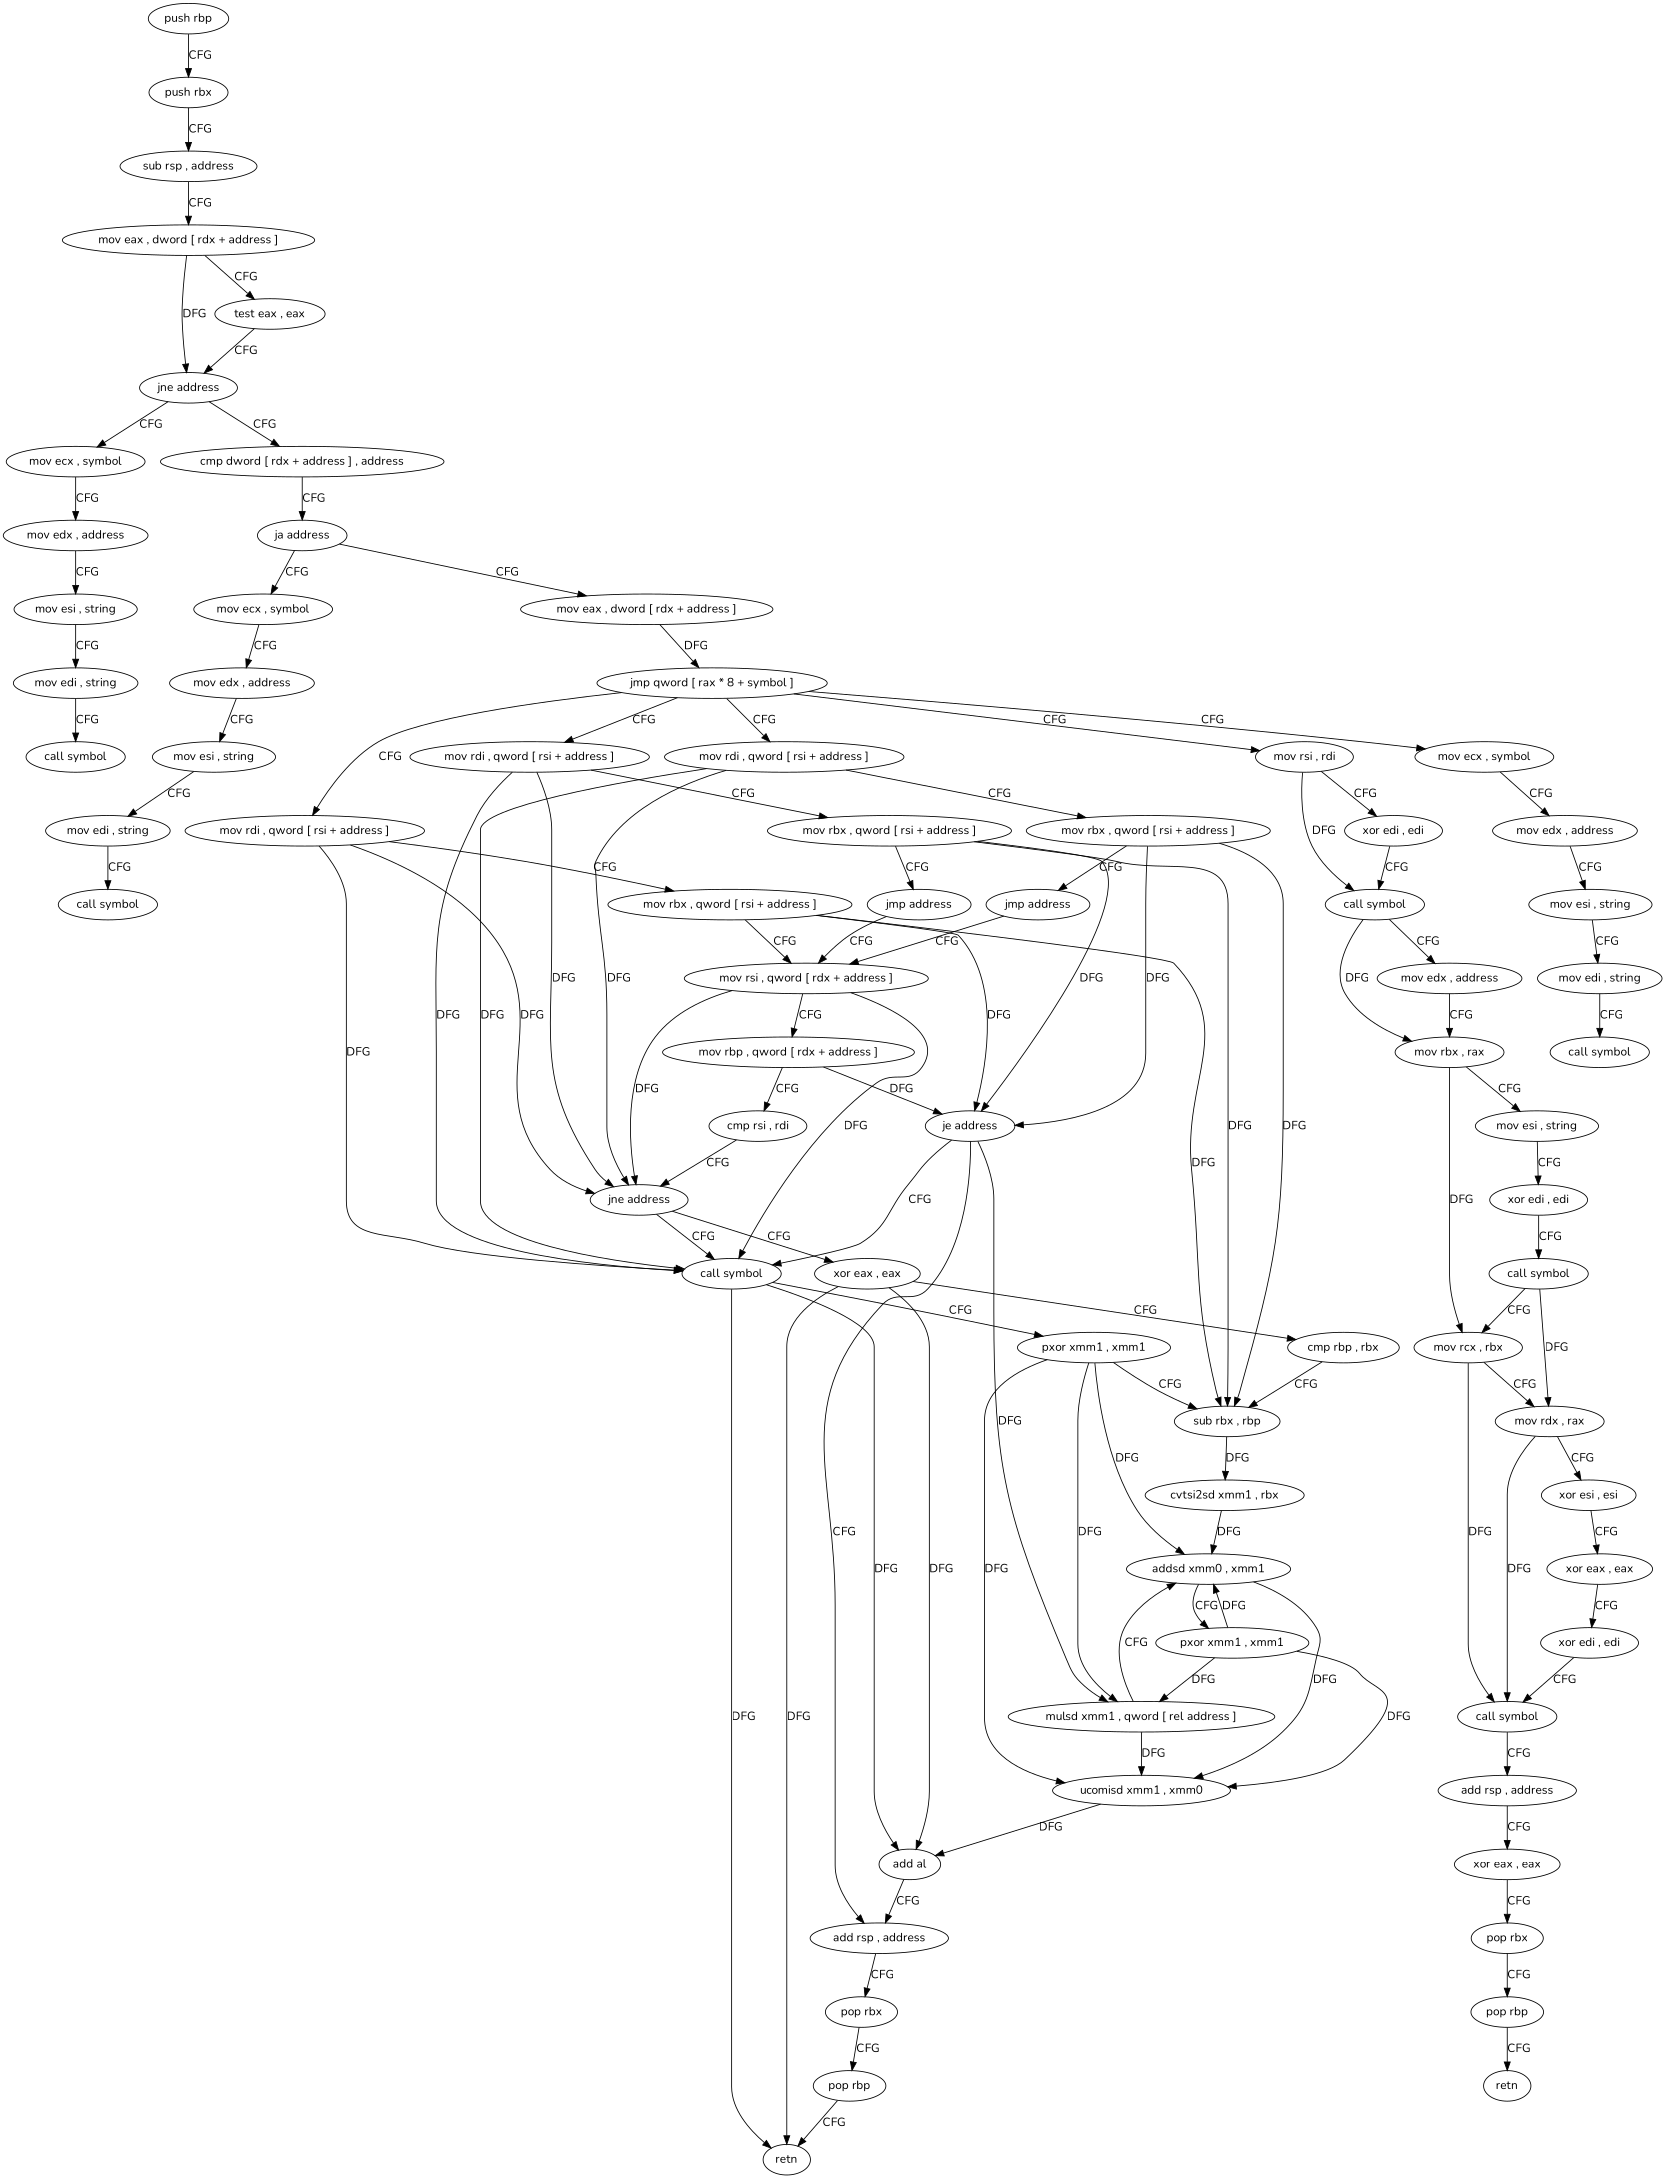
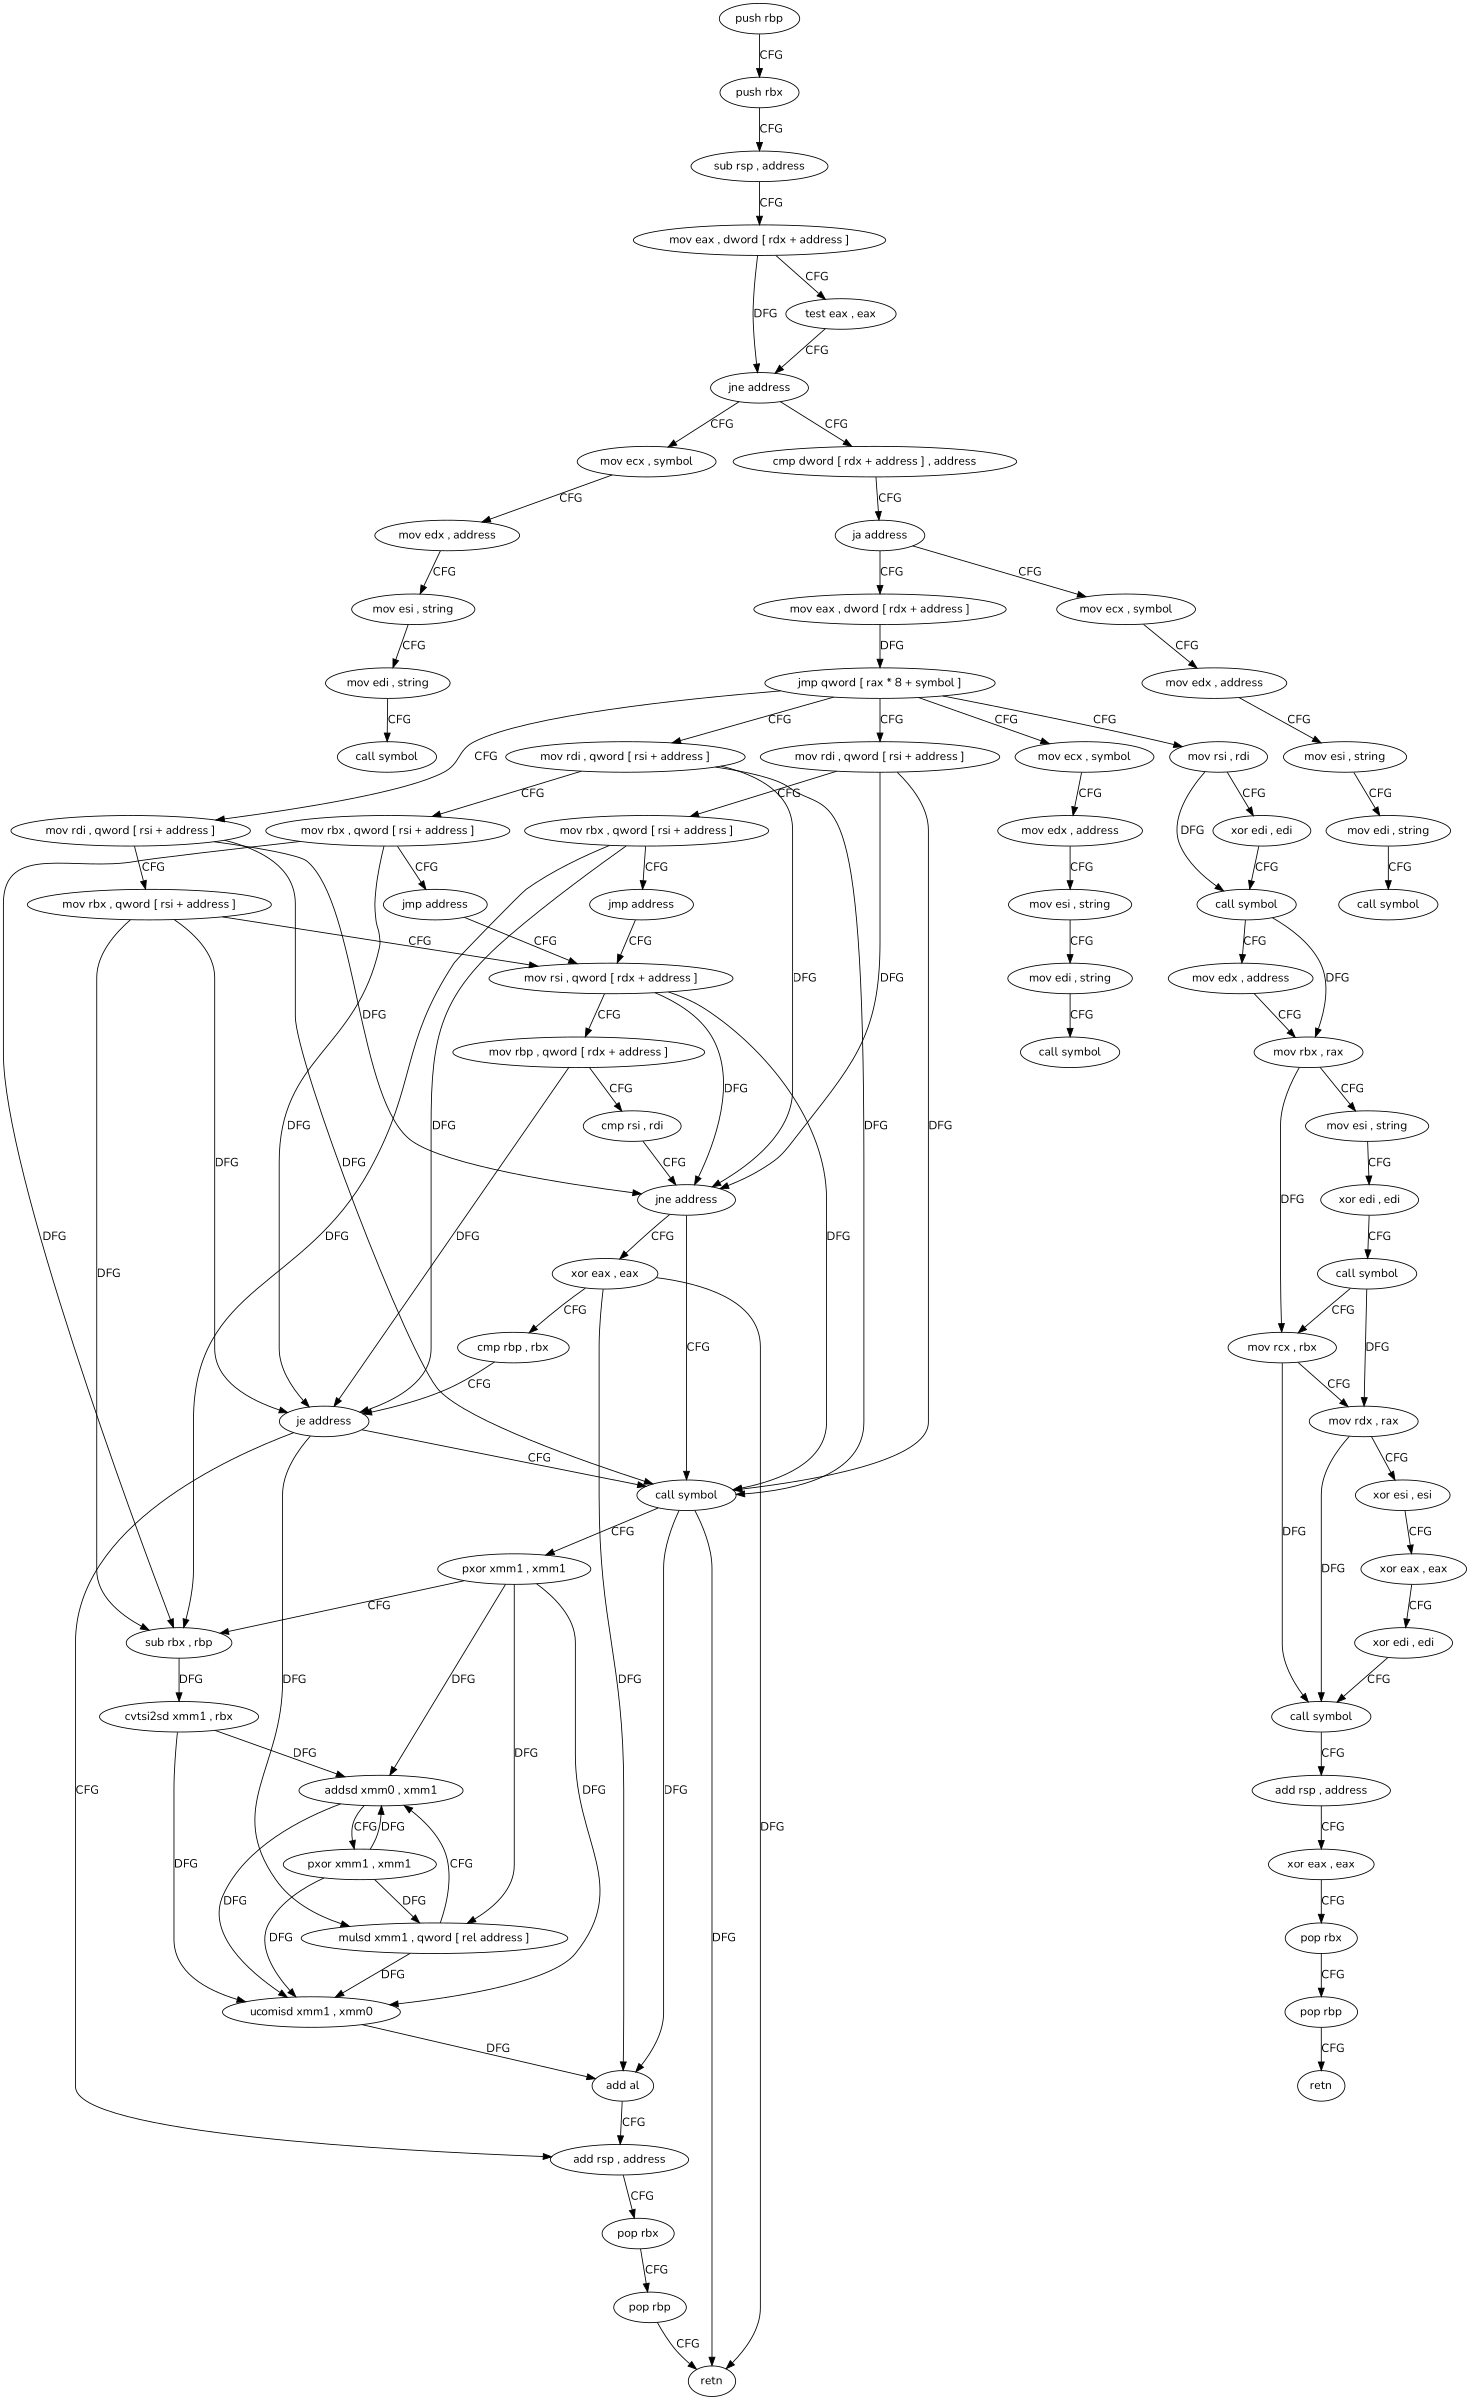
edge "cmp rbp , rbx" -> "sub rbx , rbp": now "cmp rbp , rbx" -> "je address"
edge "cvtsi2sd xmm1 , rbx" -> "ucomisd xmm1 , xmm0": added, label "DFG"
